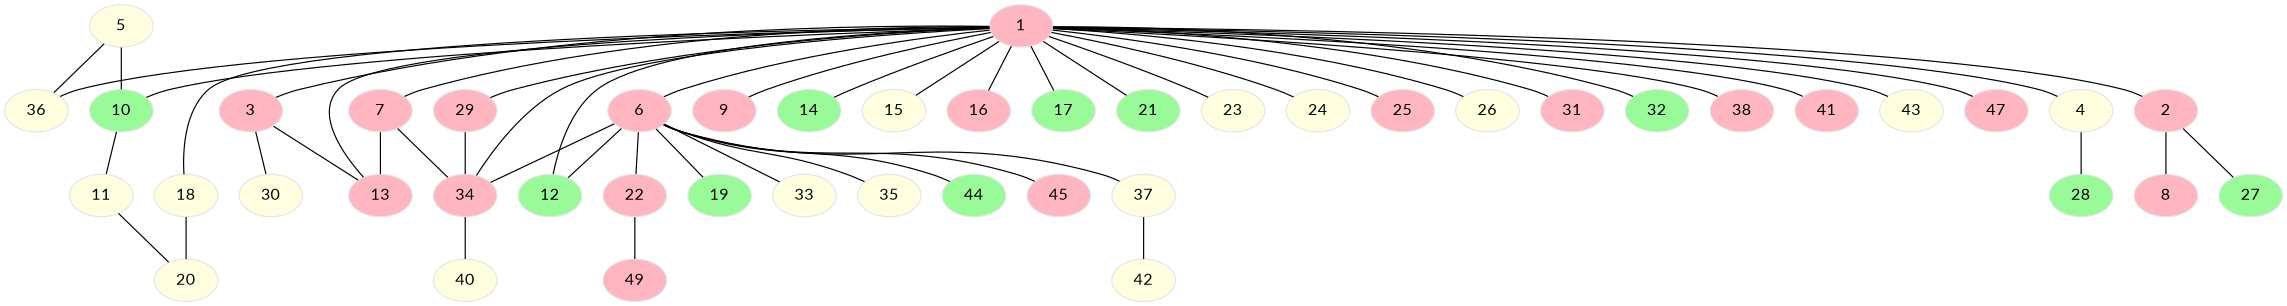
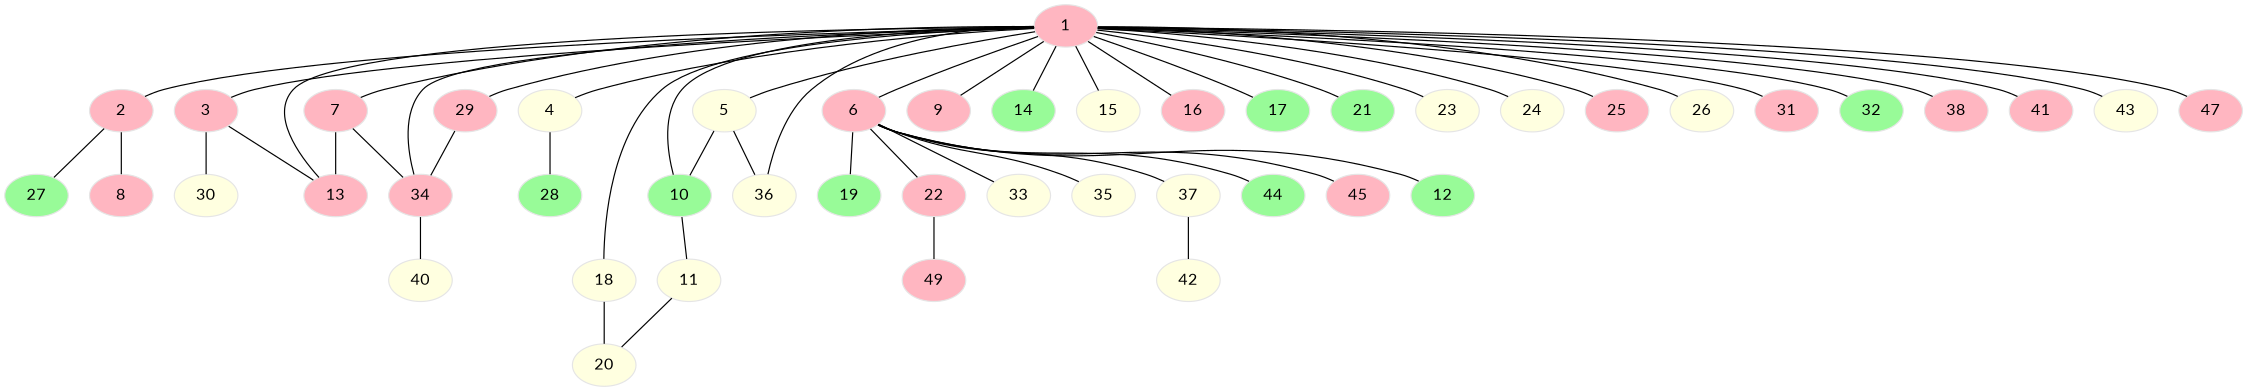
edge "1" -- "12": now "1" -- "5"
edge "6" -- "34": removed
